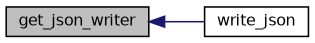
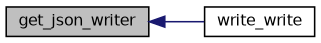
node "write_json": label "write_json" -> "write_write"
